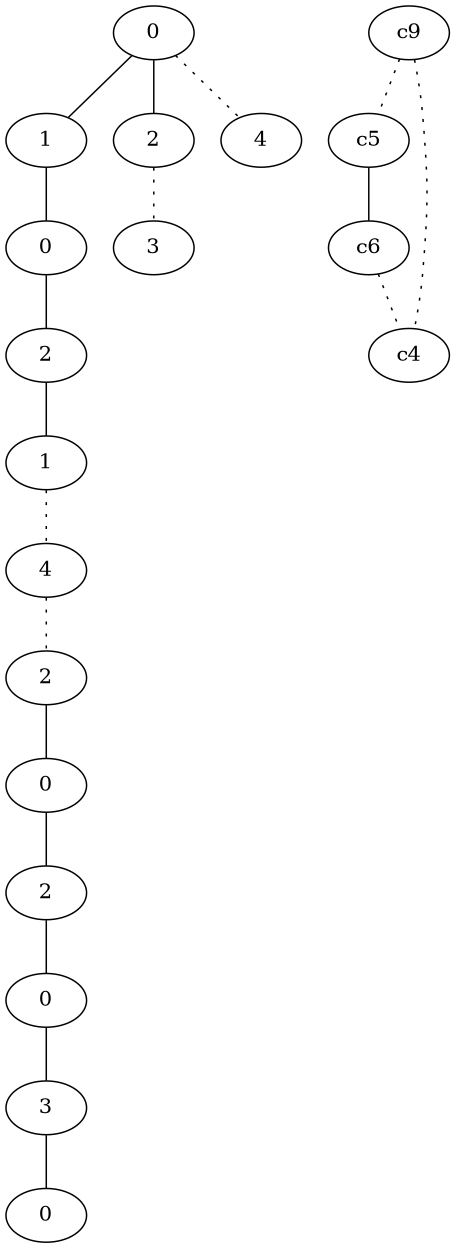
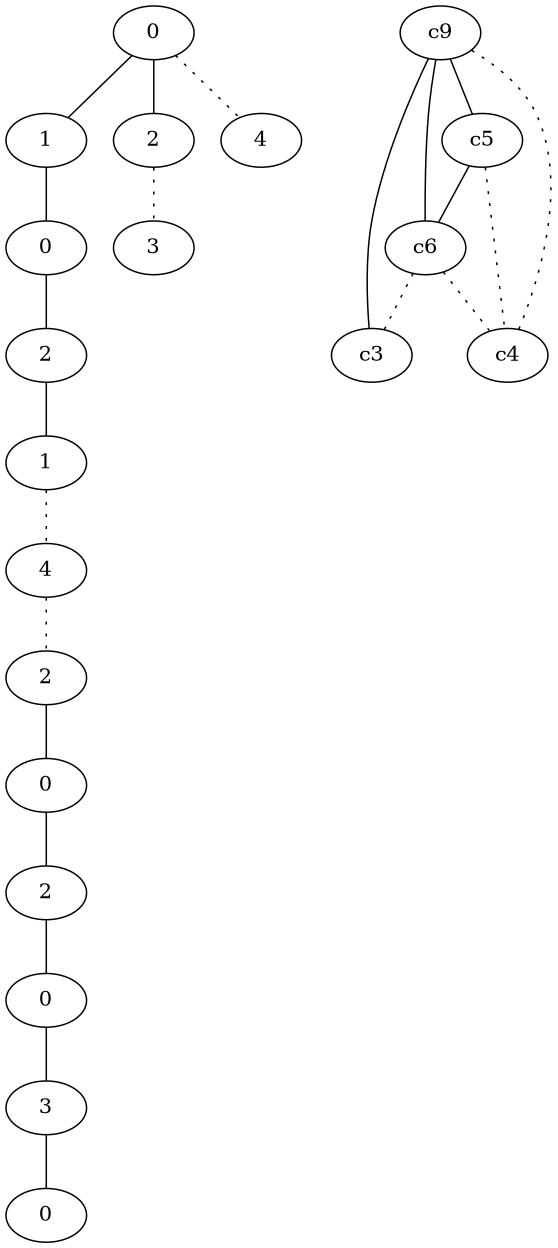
edge "c9" -- "c5": style dotted -> solid
edge "c9" -- "c6": added
edge "c5" -- "c4": added
node "c3": added
